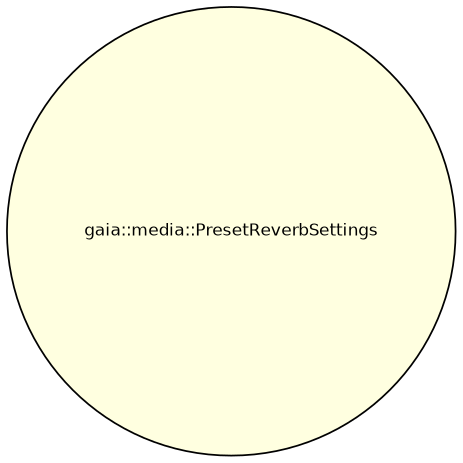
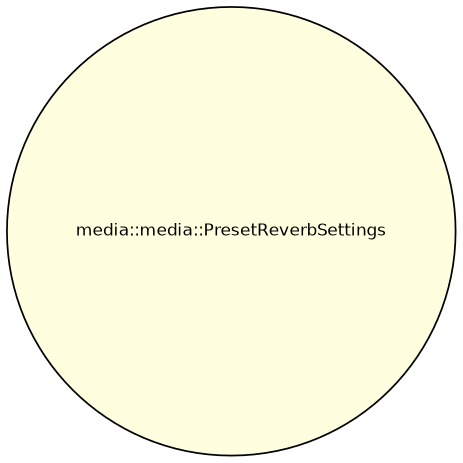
node "gaia::media::PresetReverbSettings": label "gaia::media::PresetReverbSettings" -> "media::media::PresetReverbSettings"
